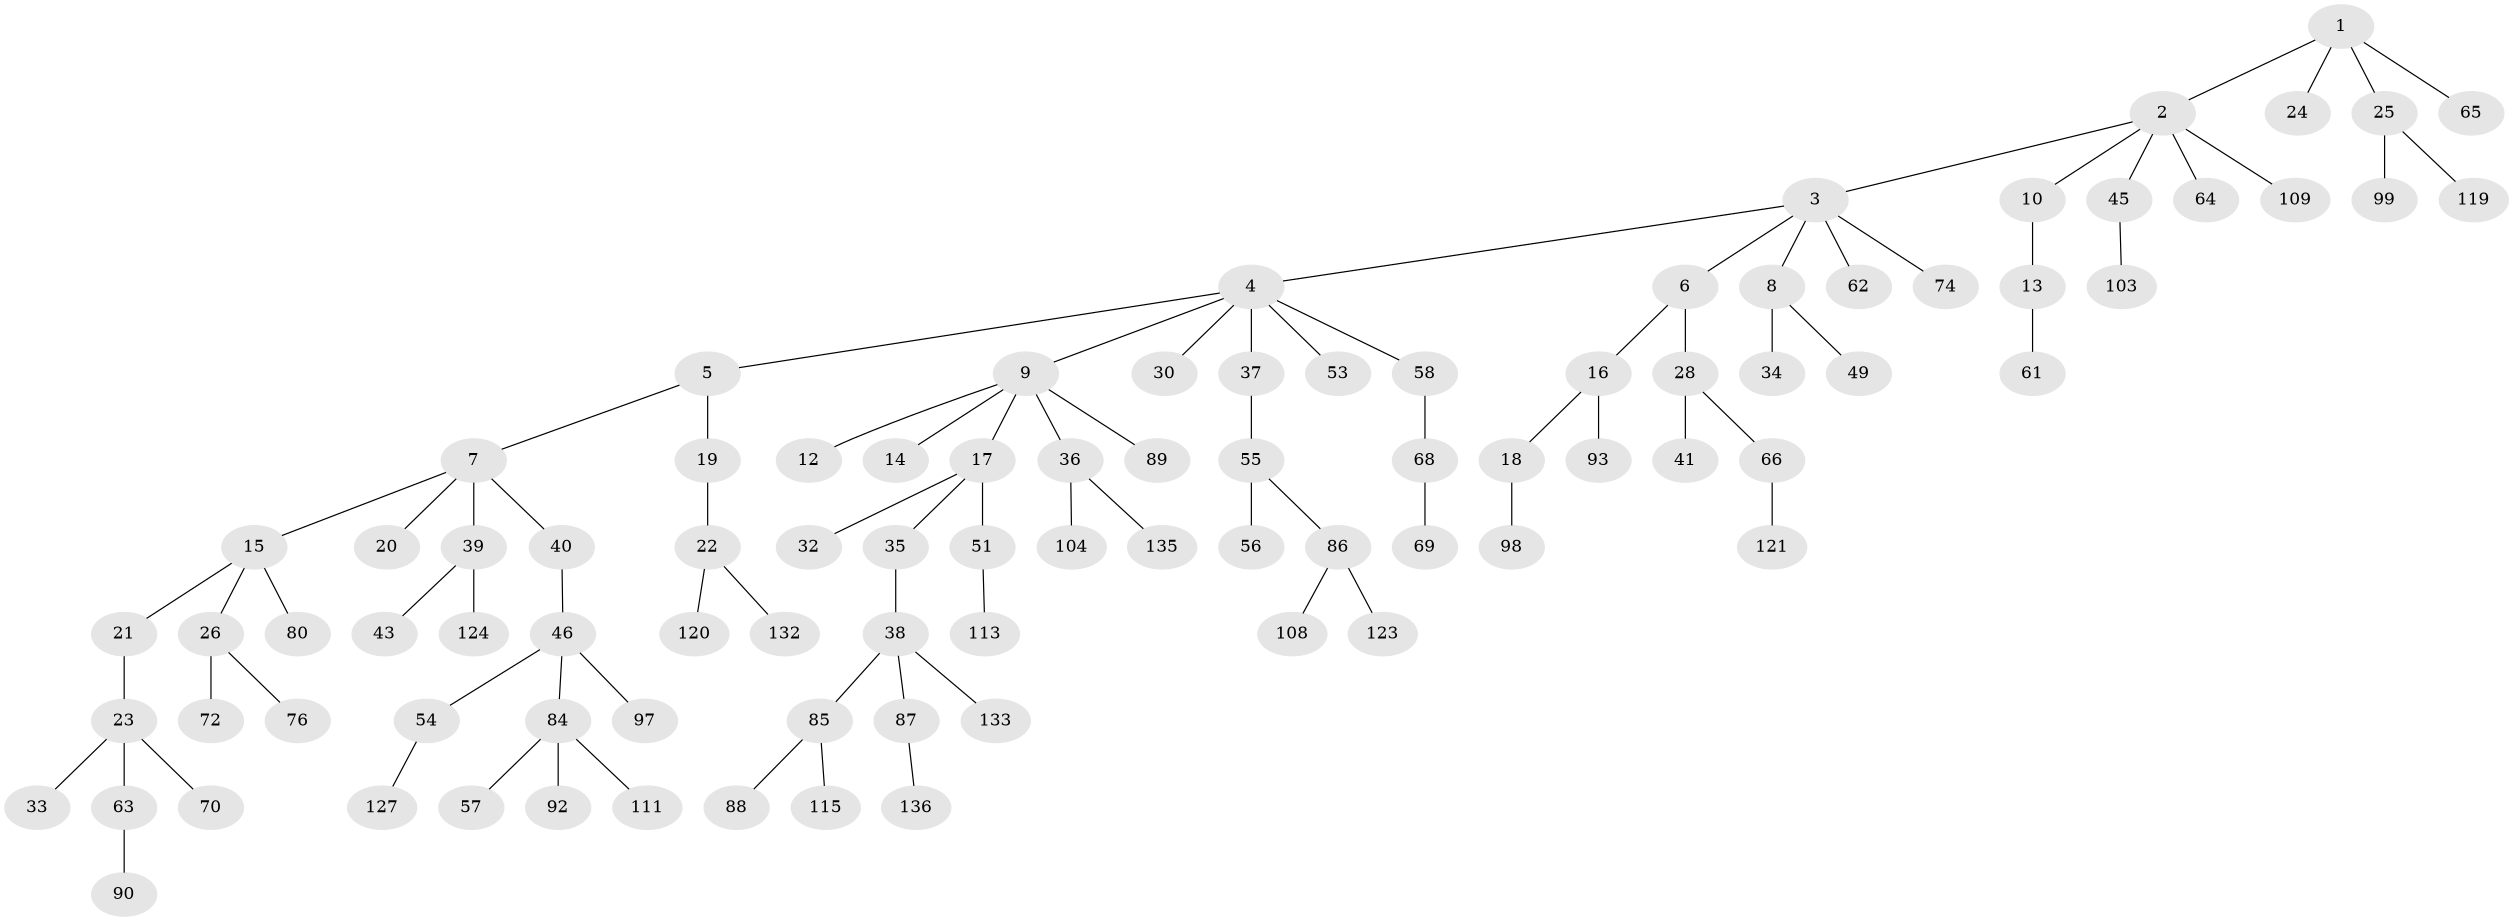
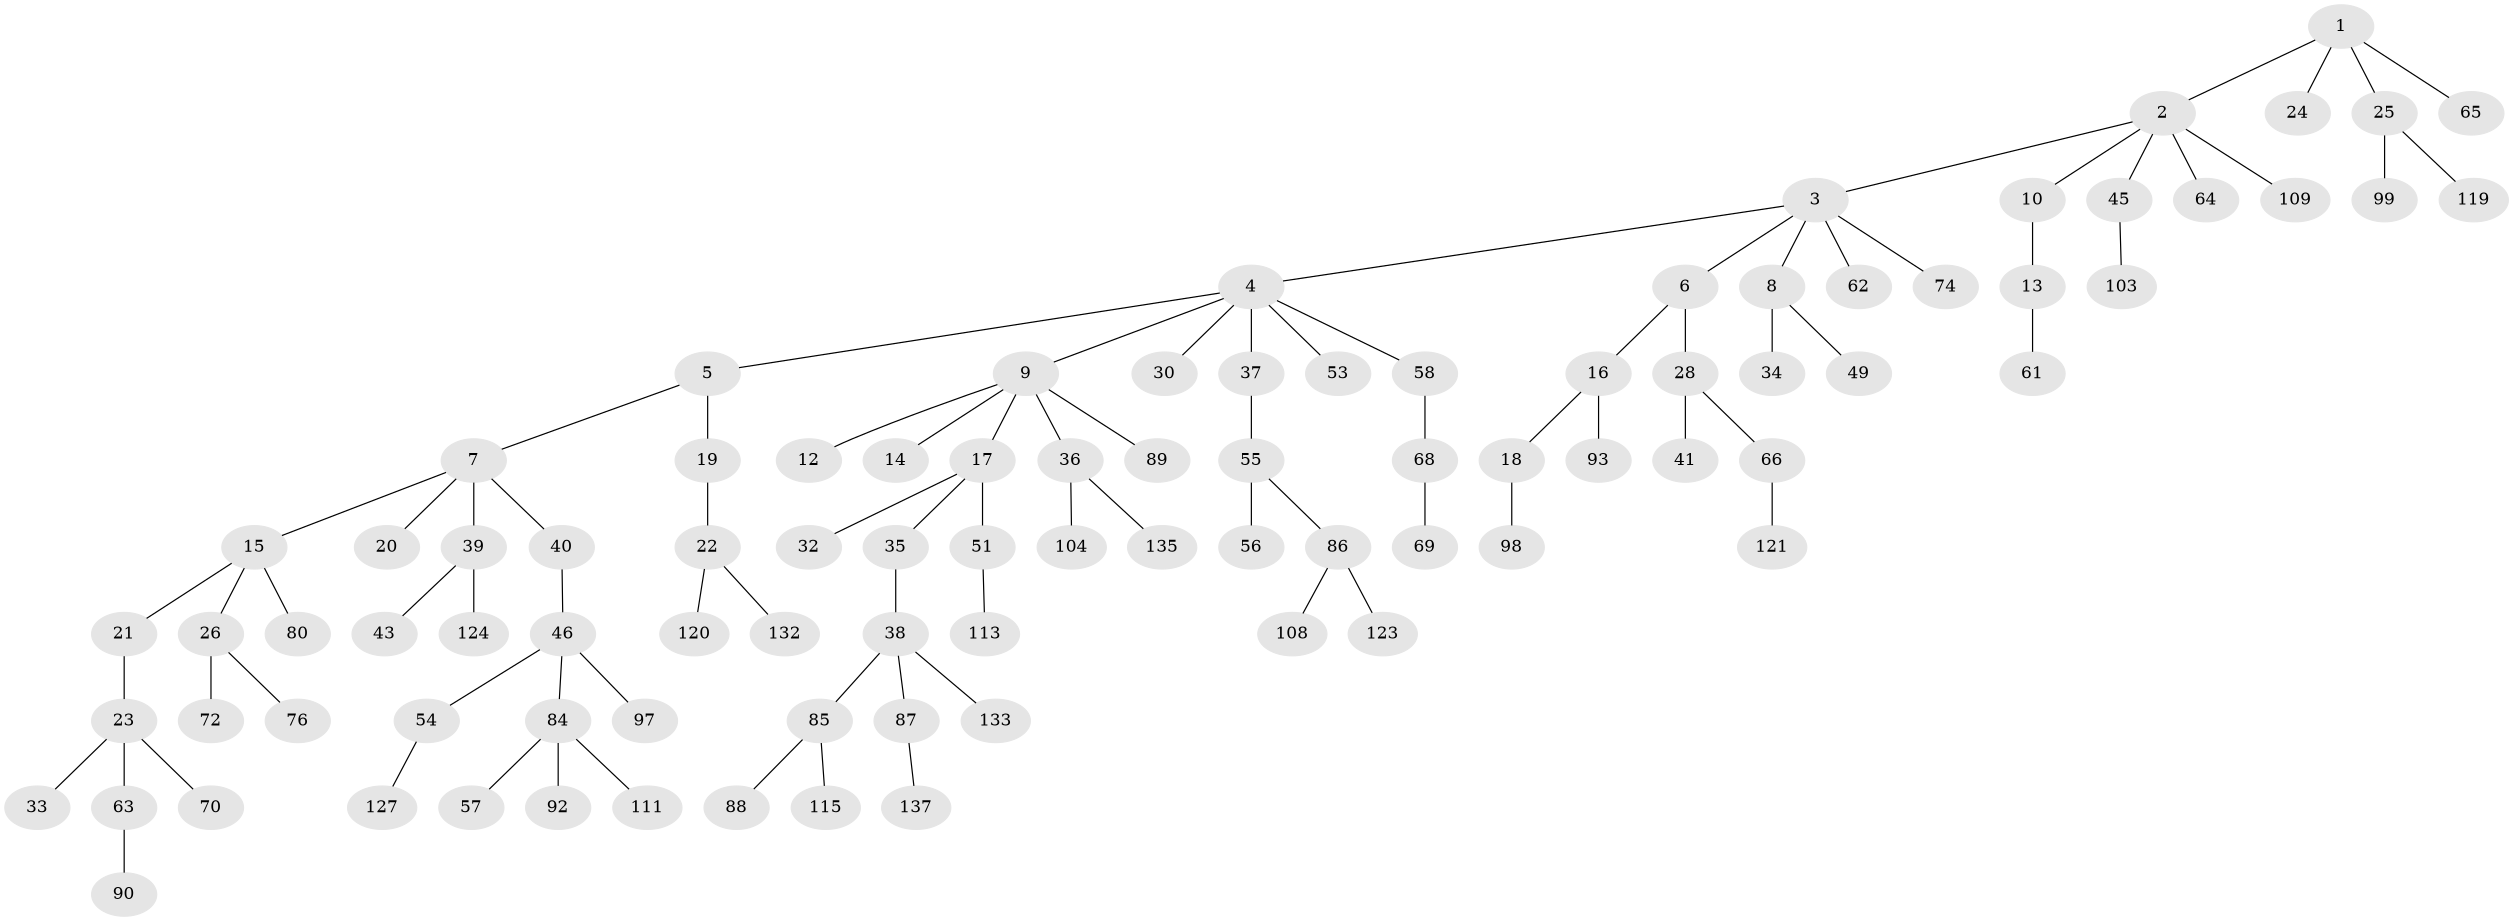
node "136": label "136" -> "137"
